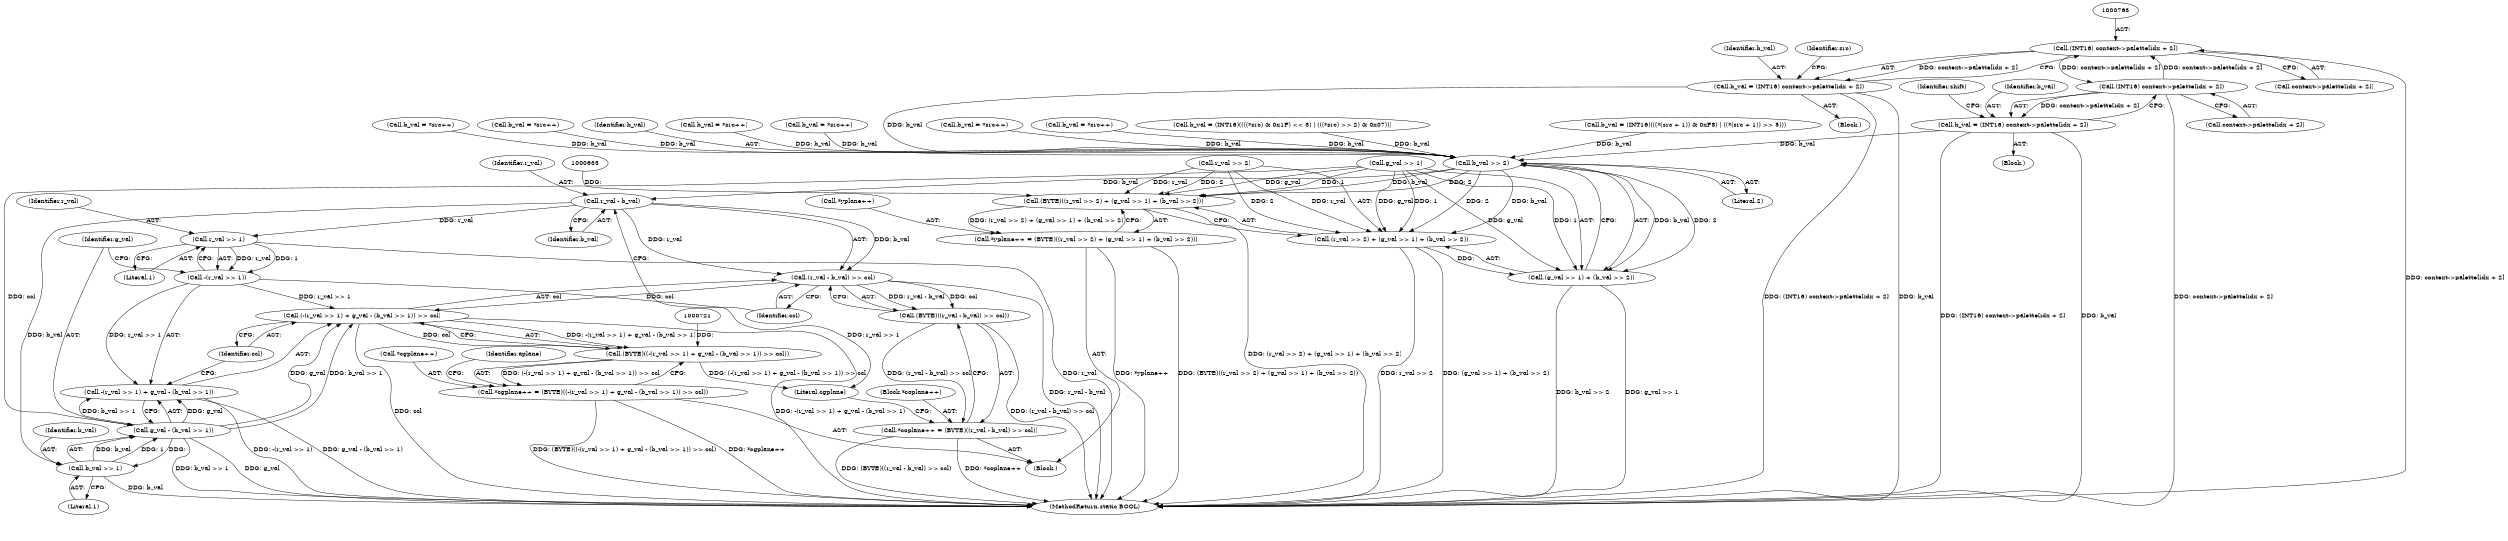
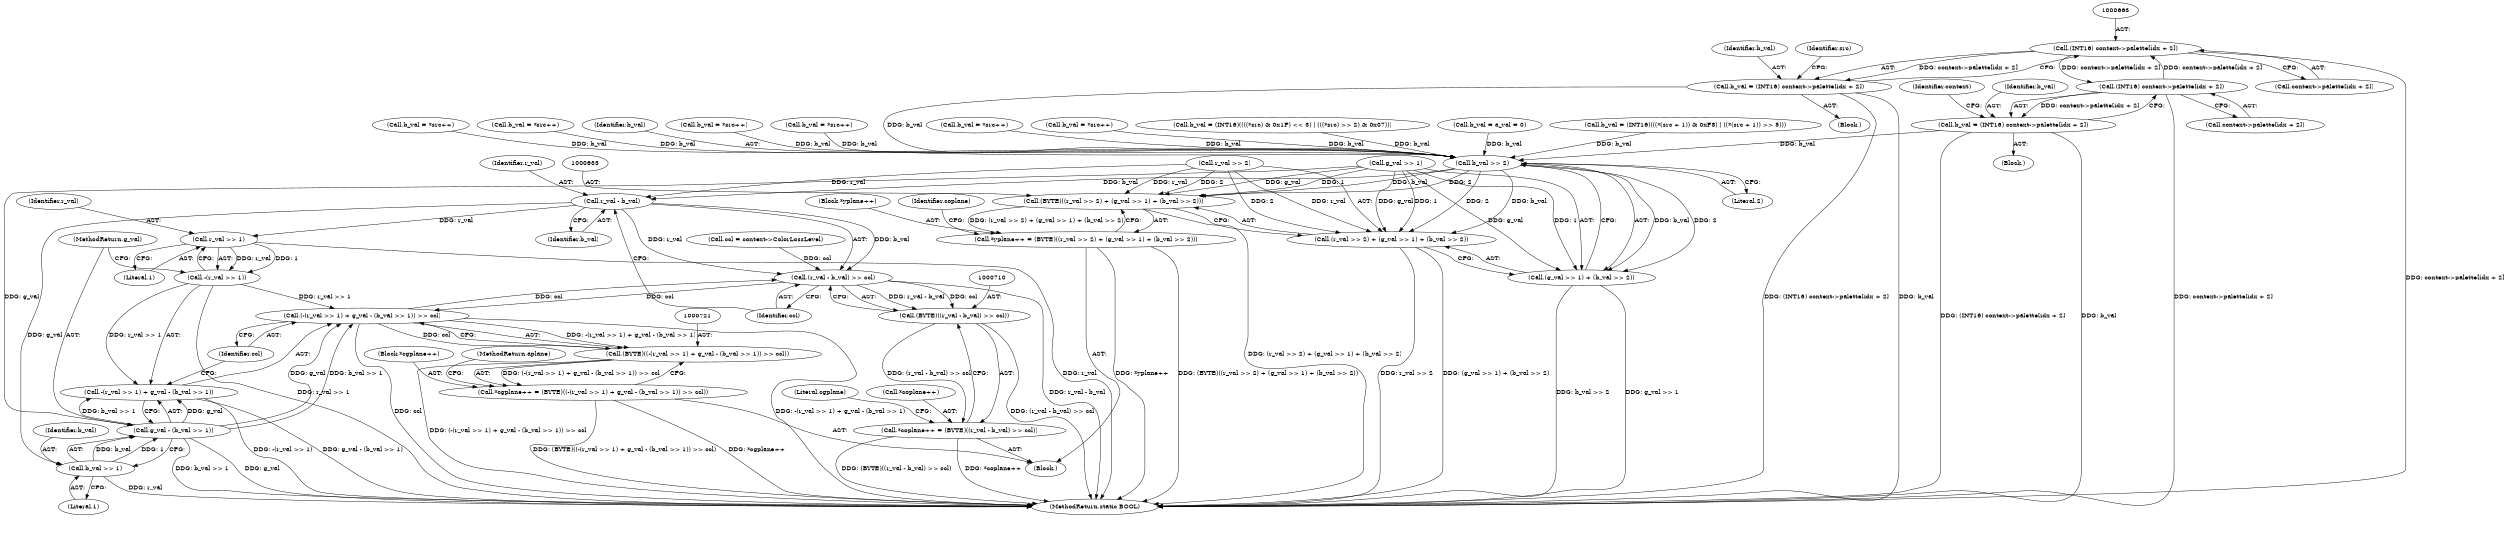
node "1000763": label "1000763" -> "1000663"
node "(Identifier,shift)": label "(Identifier,shift)" -> "(Identifier,context)"
node "(Call,b_val = a_val = 0)": added
edge "(Call,r_val >> 2)" -> "(Call,r_val - b_val)": added, label "DDG: r_val"
edge "1000633" -> "(Call,(BYTE)((r_val >> 2) + (g_val >> 1) + (b_val >> 2)))": label "DDG: " -> "AST: "
edge "(Call,b_val >> 2)" -> "(Literal,2)": label "AST: " -> "CFG: "
node "(Call,*yplane++)": label "(Call,*yplane++)" -> "(Block,*yplane++)"
node "(Identifier,coplane)": added
node "(Identifier,g_val)": label "(Identifier,g_val)" -> "(MethodReturn,g_val)"
node "(Call,ccl = context->ColorLossLevel)": added
edge "(Call,(r_val >> 2) + (g_val >> 1) + (b_val >> 2))" -> "(Call,(g_val >> 1) + (b_val >> 2))": label "DDG: " -> "CFG: "
node "1000710": added
edge "(Call,-(r_val >> 1))" -> "(Literal,cgplane)": now "(Call,-(r_val >> 1))" -> "(MethodReturn,static BOOL)"
edge "(Call,g_val >> 1)" -> "(Call,g_val - (b_val >> 1))": label "DDG: ccl" -> "DDG: g_val"
edge "(Call,(-(r_val >> 1) + g_val - (b_val >> 1)) >> ccl)" -> "(Call,(r_val - b_val) >> ccl)": label "AST: ccl" -> "DDG: ccl"
edge "(Call,r_val - b_val)" -> "(Call,b_val >> 1)": label "DDG: b_val" -> "DDG: g_val"
edge "1000721" -> "(Call,(BYTE)((-(r_val >> 1) + g_val - (b_val >> 1)) >> ccl))": label "DDG: " -> "AST: "
node "(Call,*cgplane++)": label "(Call,*cgplane++)" -> "(Block,*cgplane++)"
node "(Identifier,aplane)": label "(Identifier,aplane)" -> "(MethodReturn,aplane)"
edge "(Call,(BYTE)((-(r_val >> 1) + g_val - (b_val >> 1)) >> ccl))" -> "(Literal,cgplane)": now "(Call,(BYTE)((-(r_val >> 1) + g_val - (b_val >> 1)) >> ccl))" -> "(MethodReturn,static BOOL)"
node "(Block,*coplane++)": label "(Block,*coplane++)" -> "(Call,*coplane++)"
edge "(Call,g_val - (b_val >> 1))" -> "(Call,b_val >> 1)": label "DDG: " -> "CFG: "
edge "(Call,b_val >> 1)" -> "(MethodReturn,static BOOL)": label "DDG: b_val" -> "DDG: r_val"
